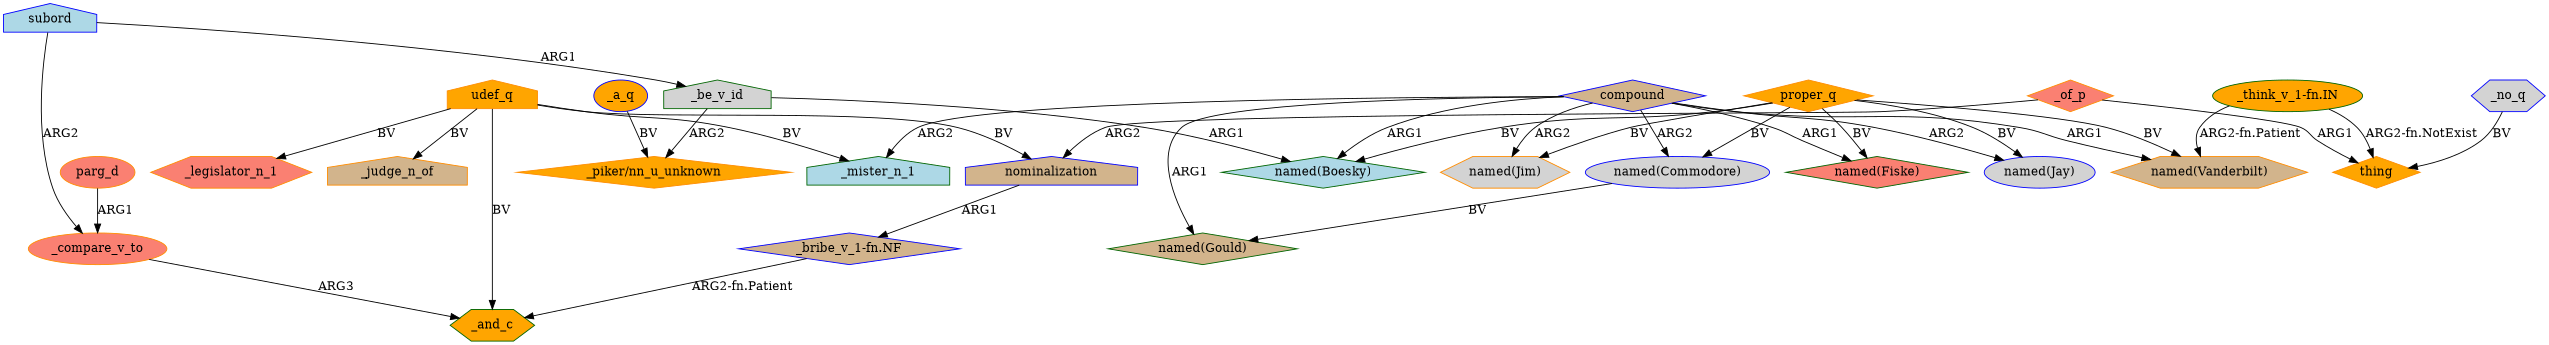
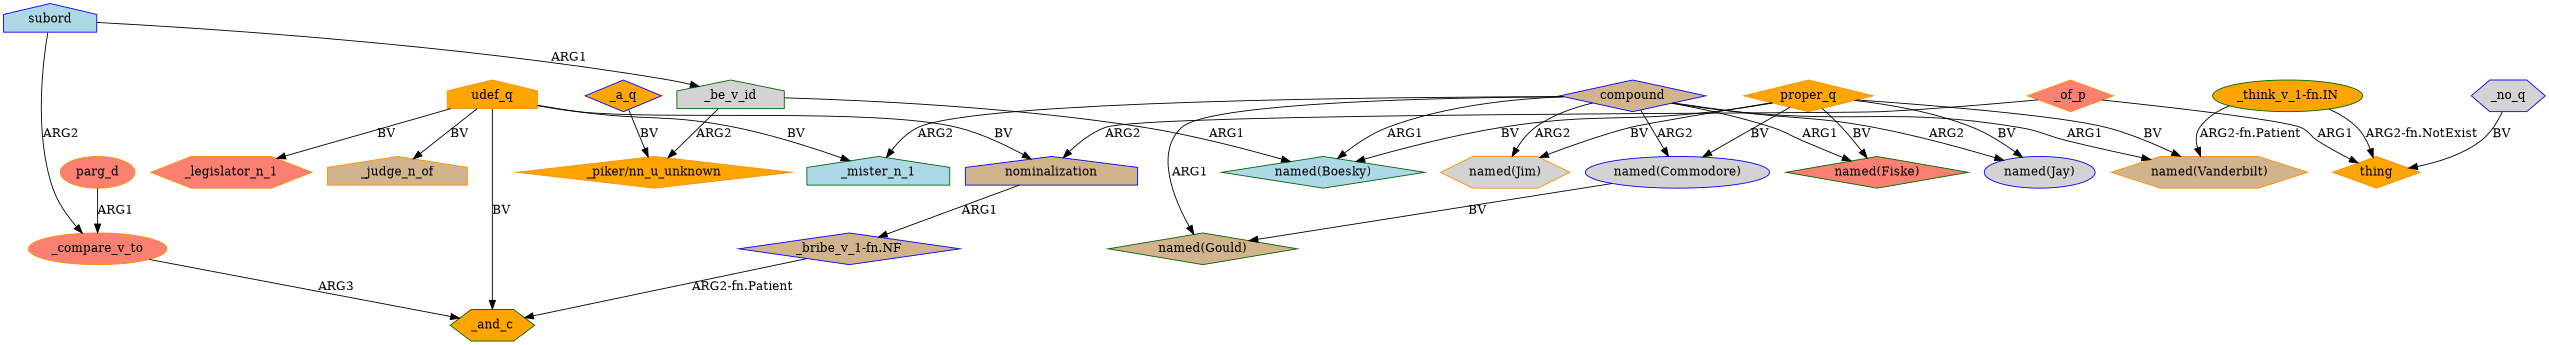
node "_a_q": shape ellipse -> diamond
